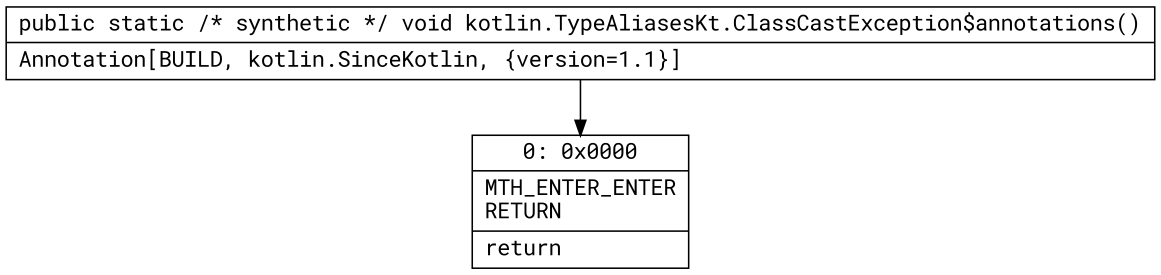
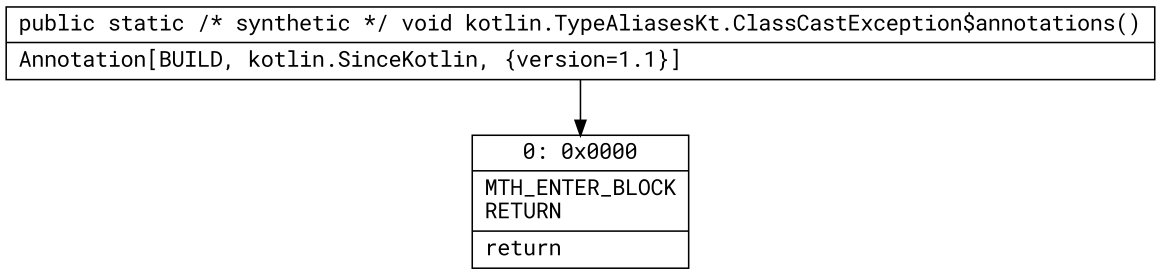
node "0: 0x0000": text "MTH_ENTER_ENTER" -> "MTH_ENTER_BLOCK"
